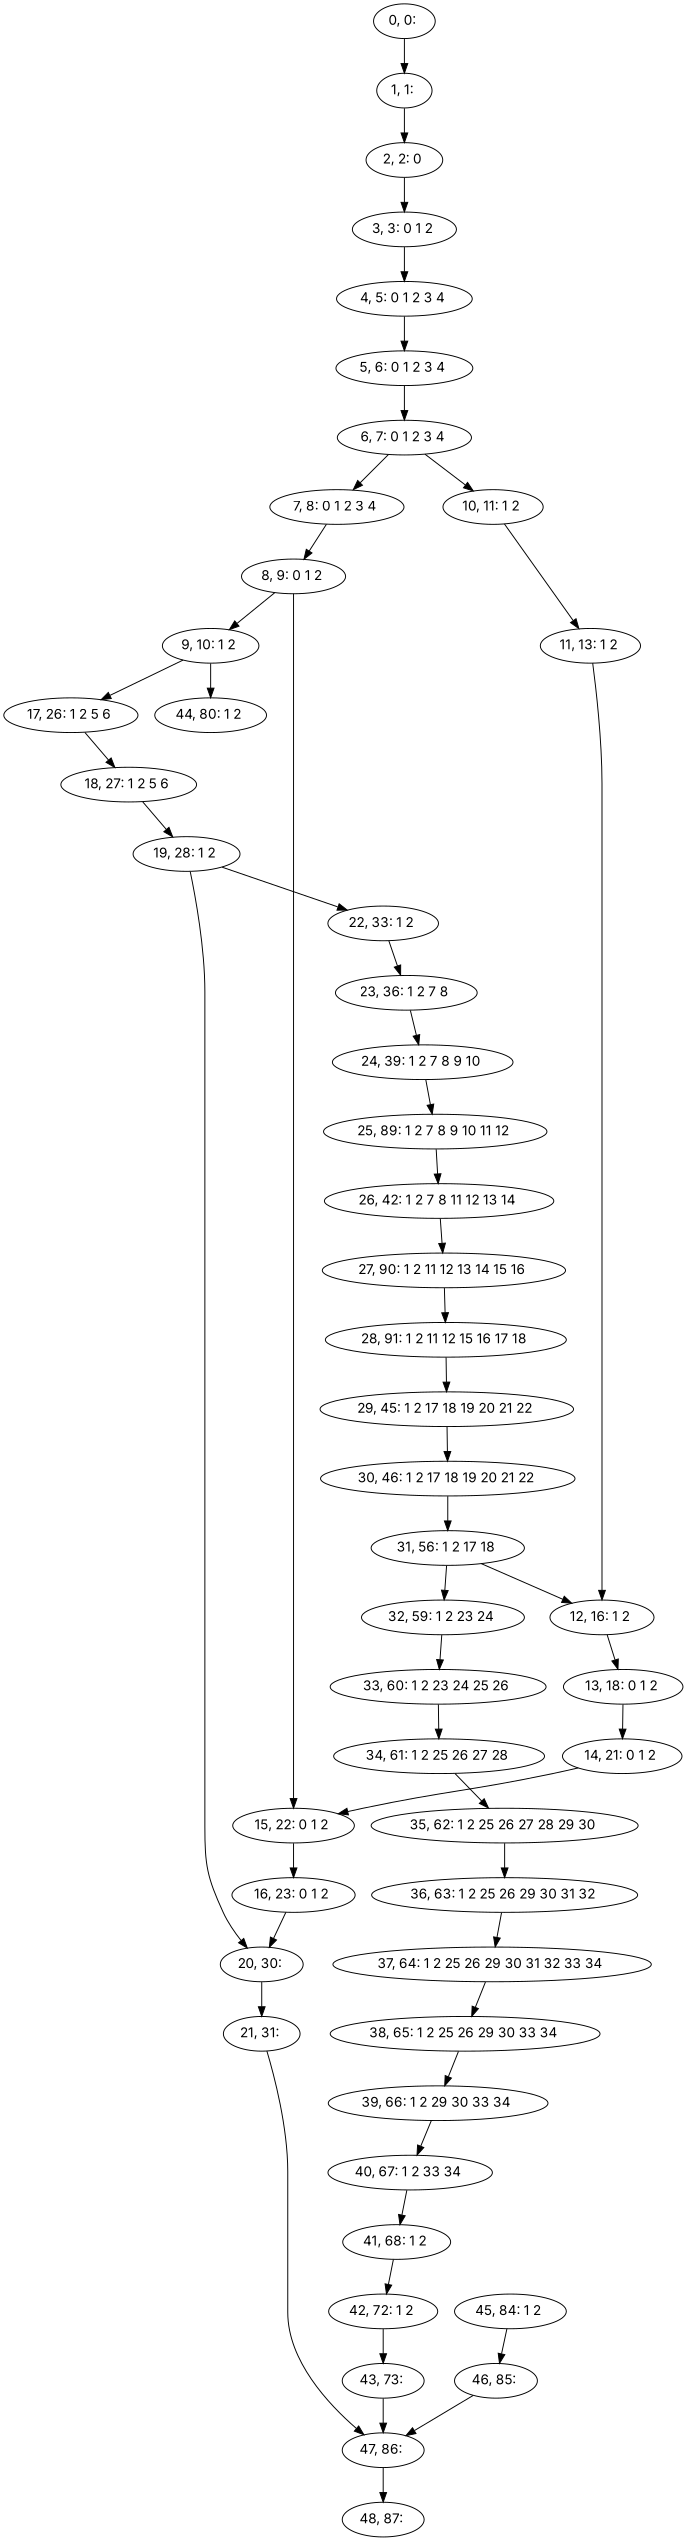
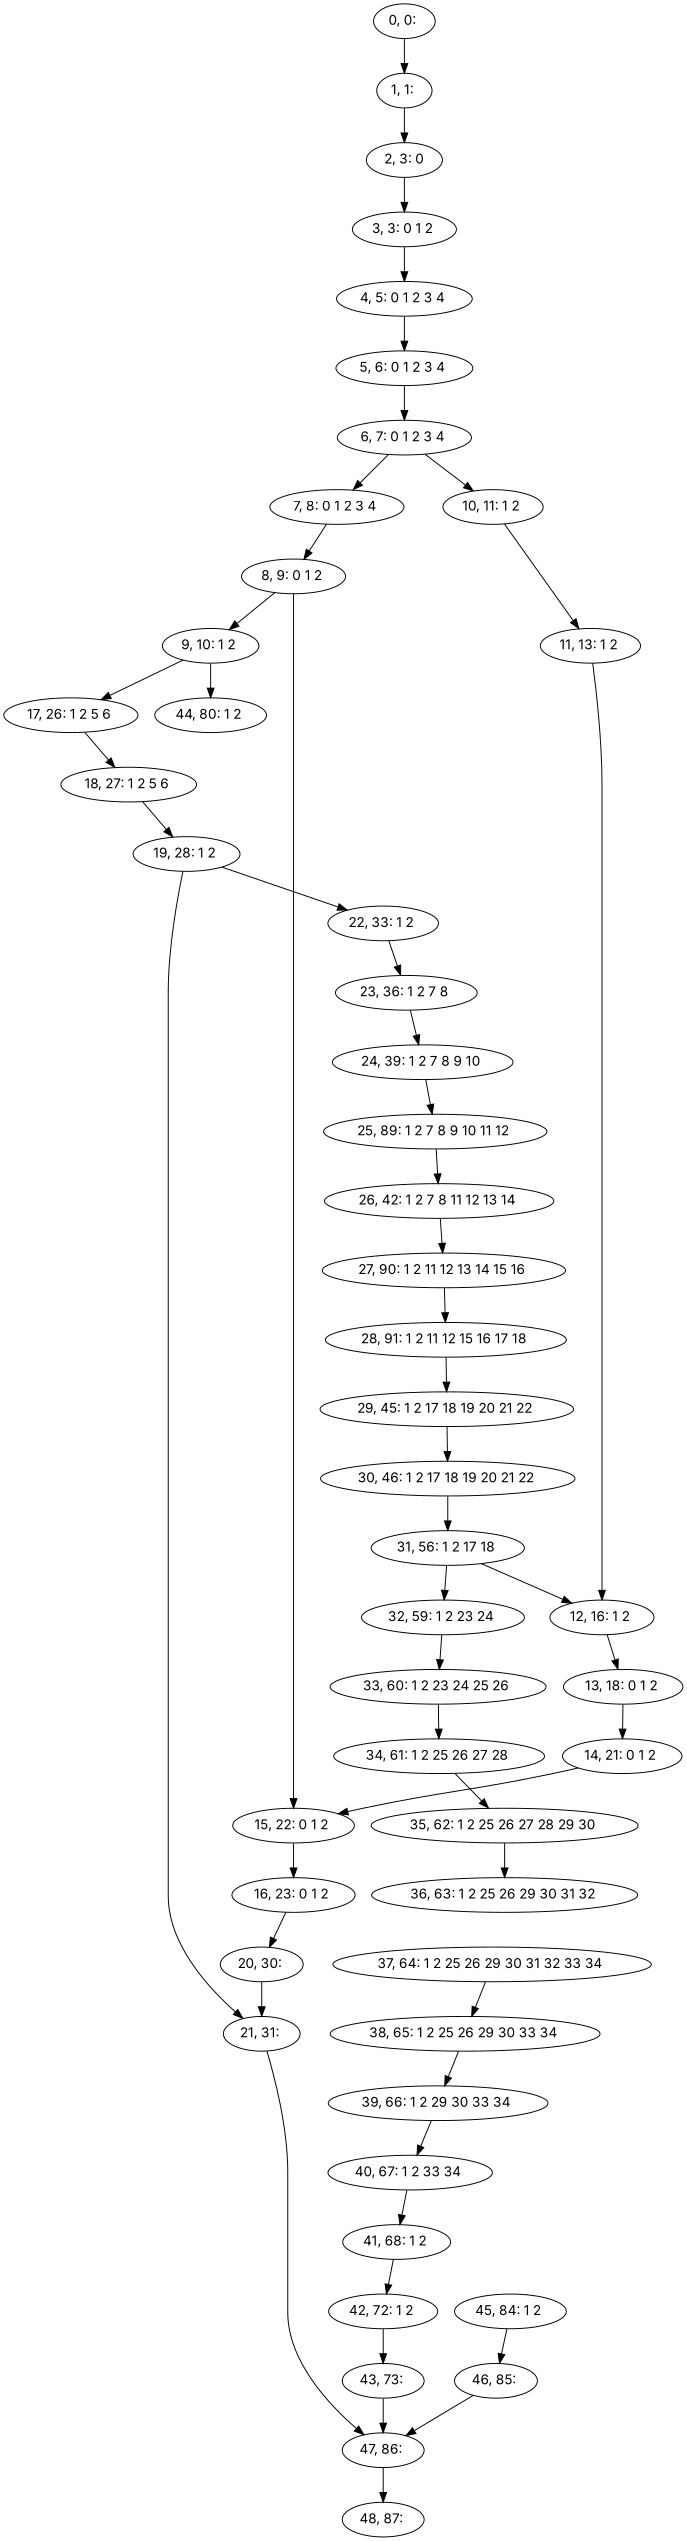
node "2, 2: 0": label "2, 2: 0" -> "2, 3: 0"
edge "19, 28: 1 2" -> "20, 30:": now "19, 28: 1 2" -> "21, 31:"
edge "36, 63: 1 2 25 26 29 30 31 32" -> "37, 64: 1 2 25 26 29 30 31 32 33 34": removed
